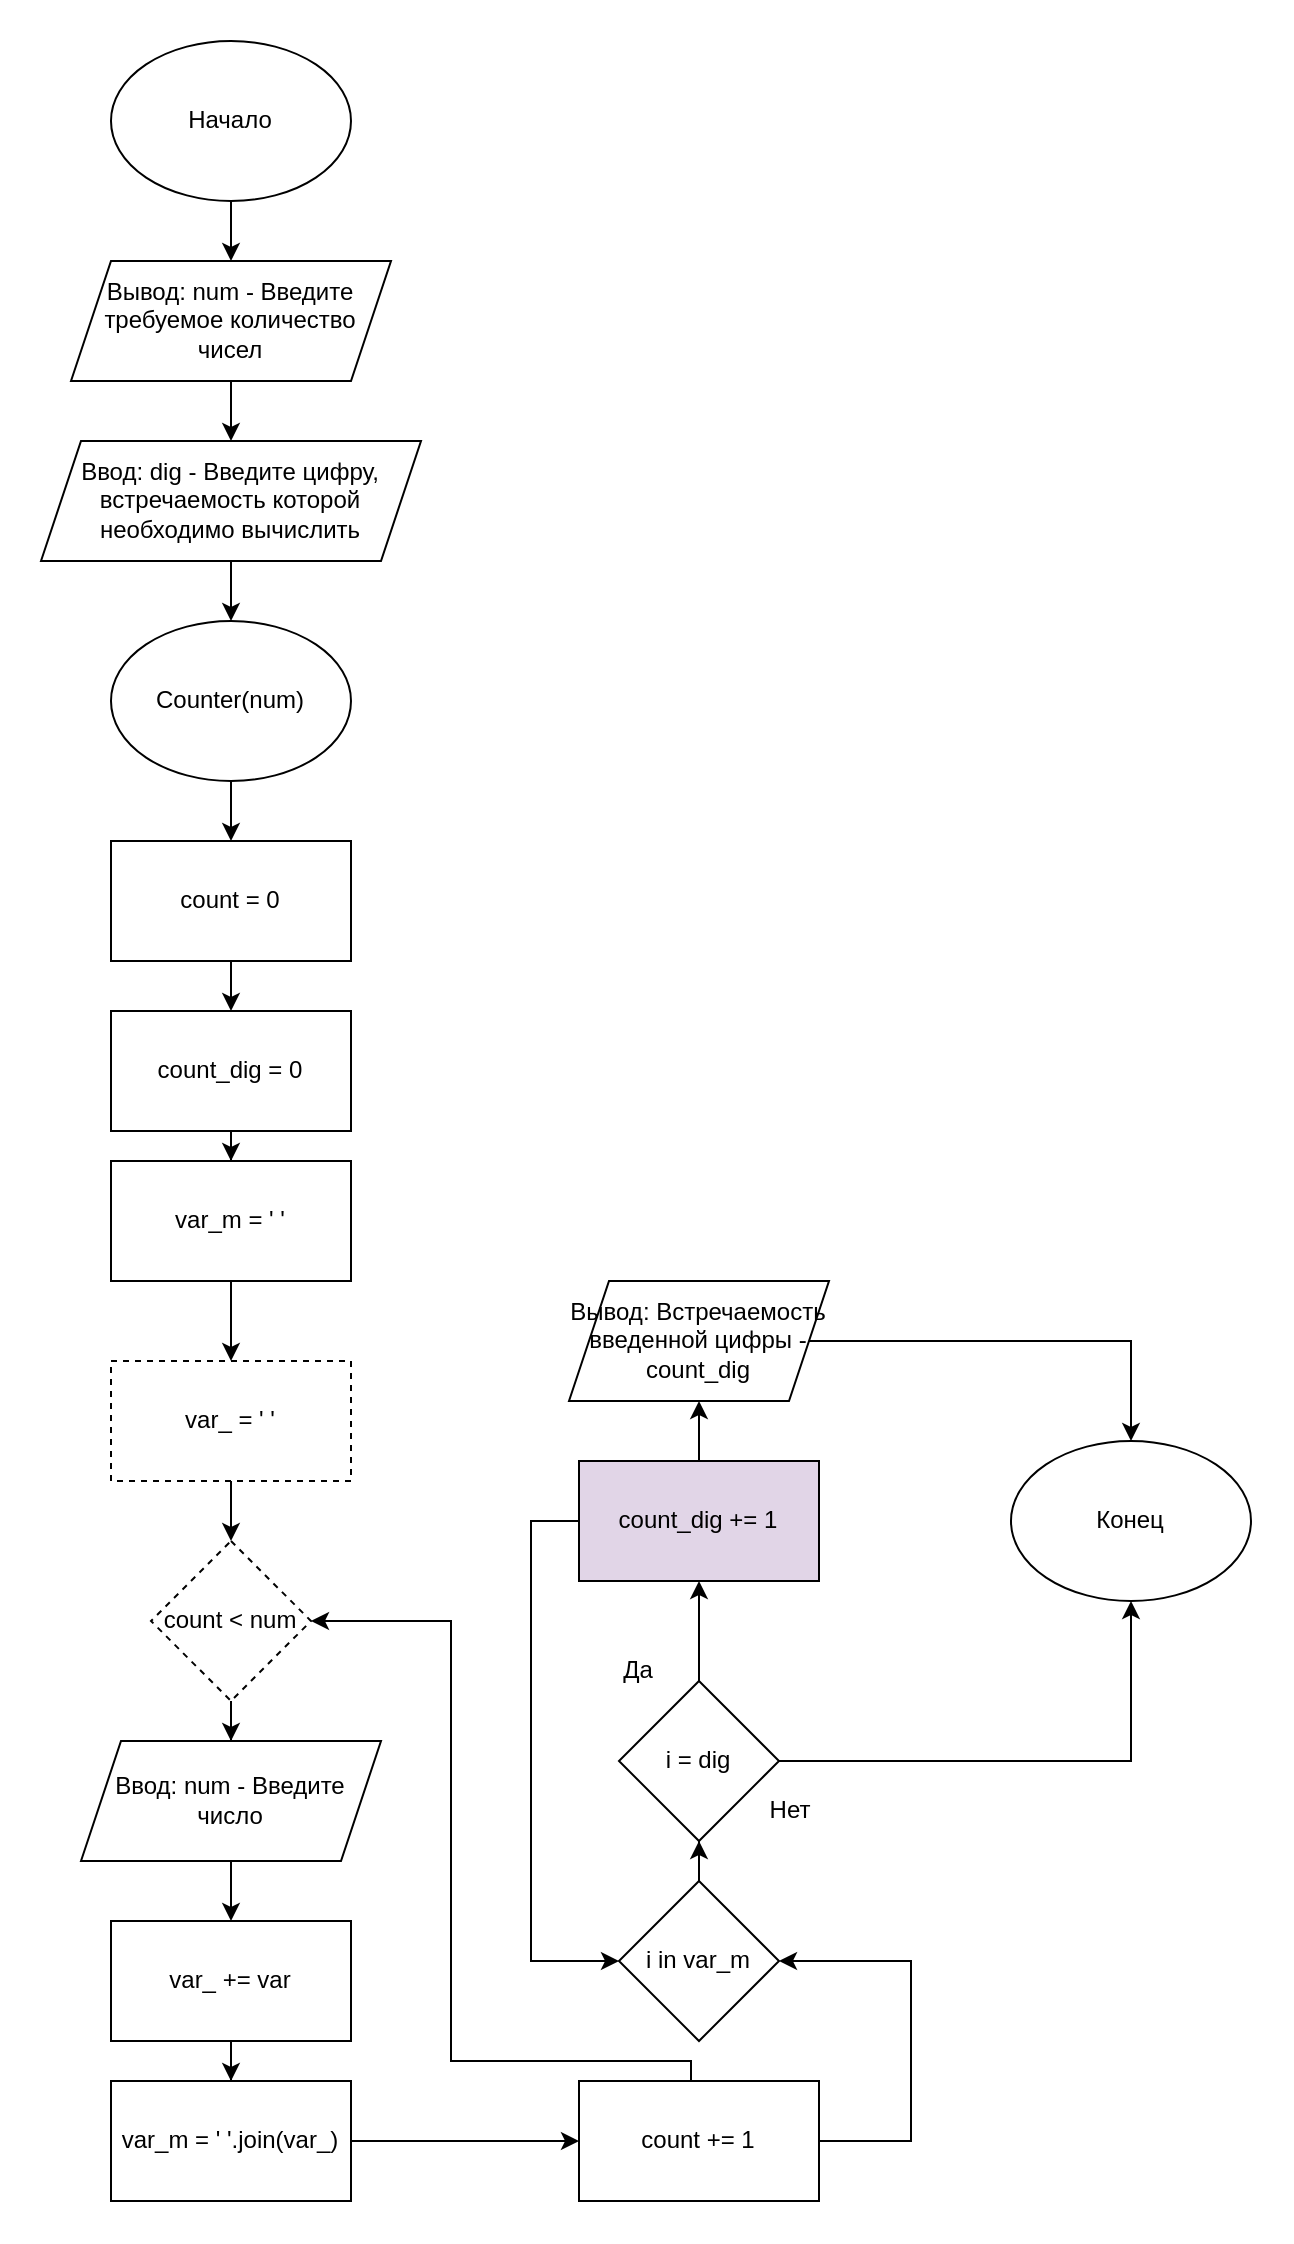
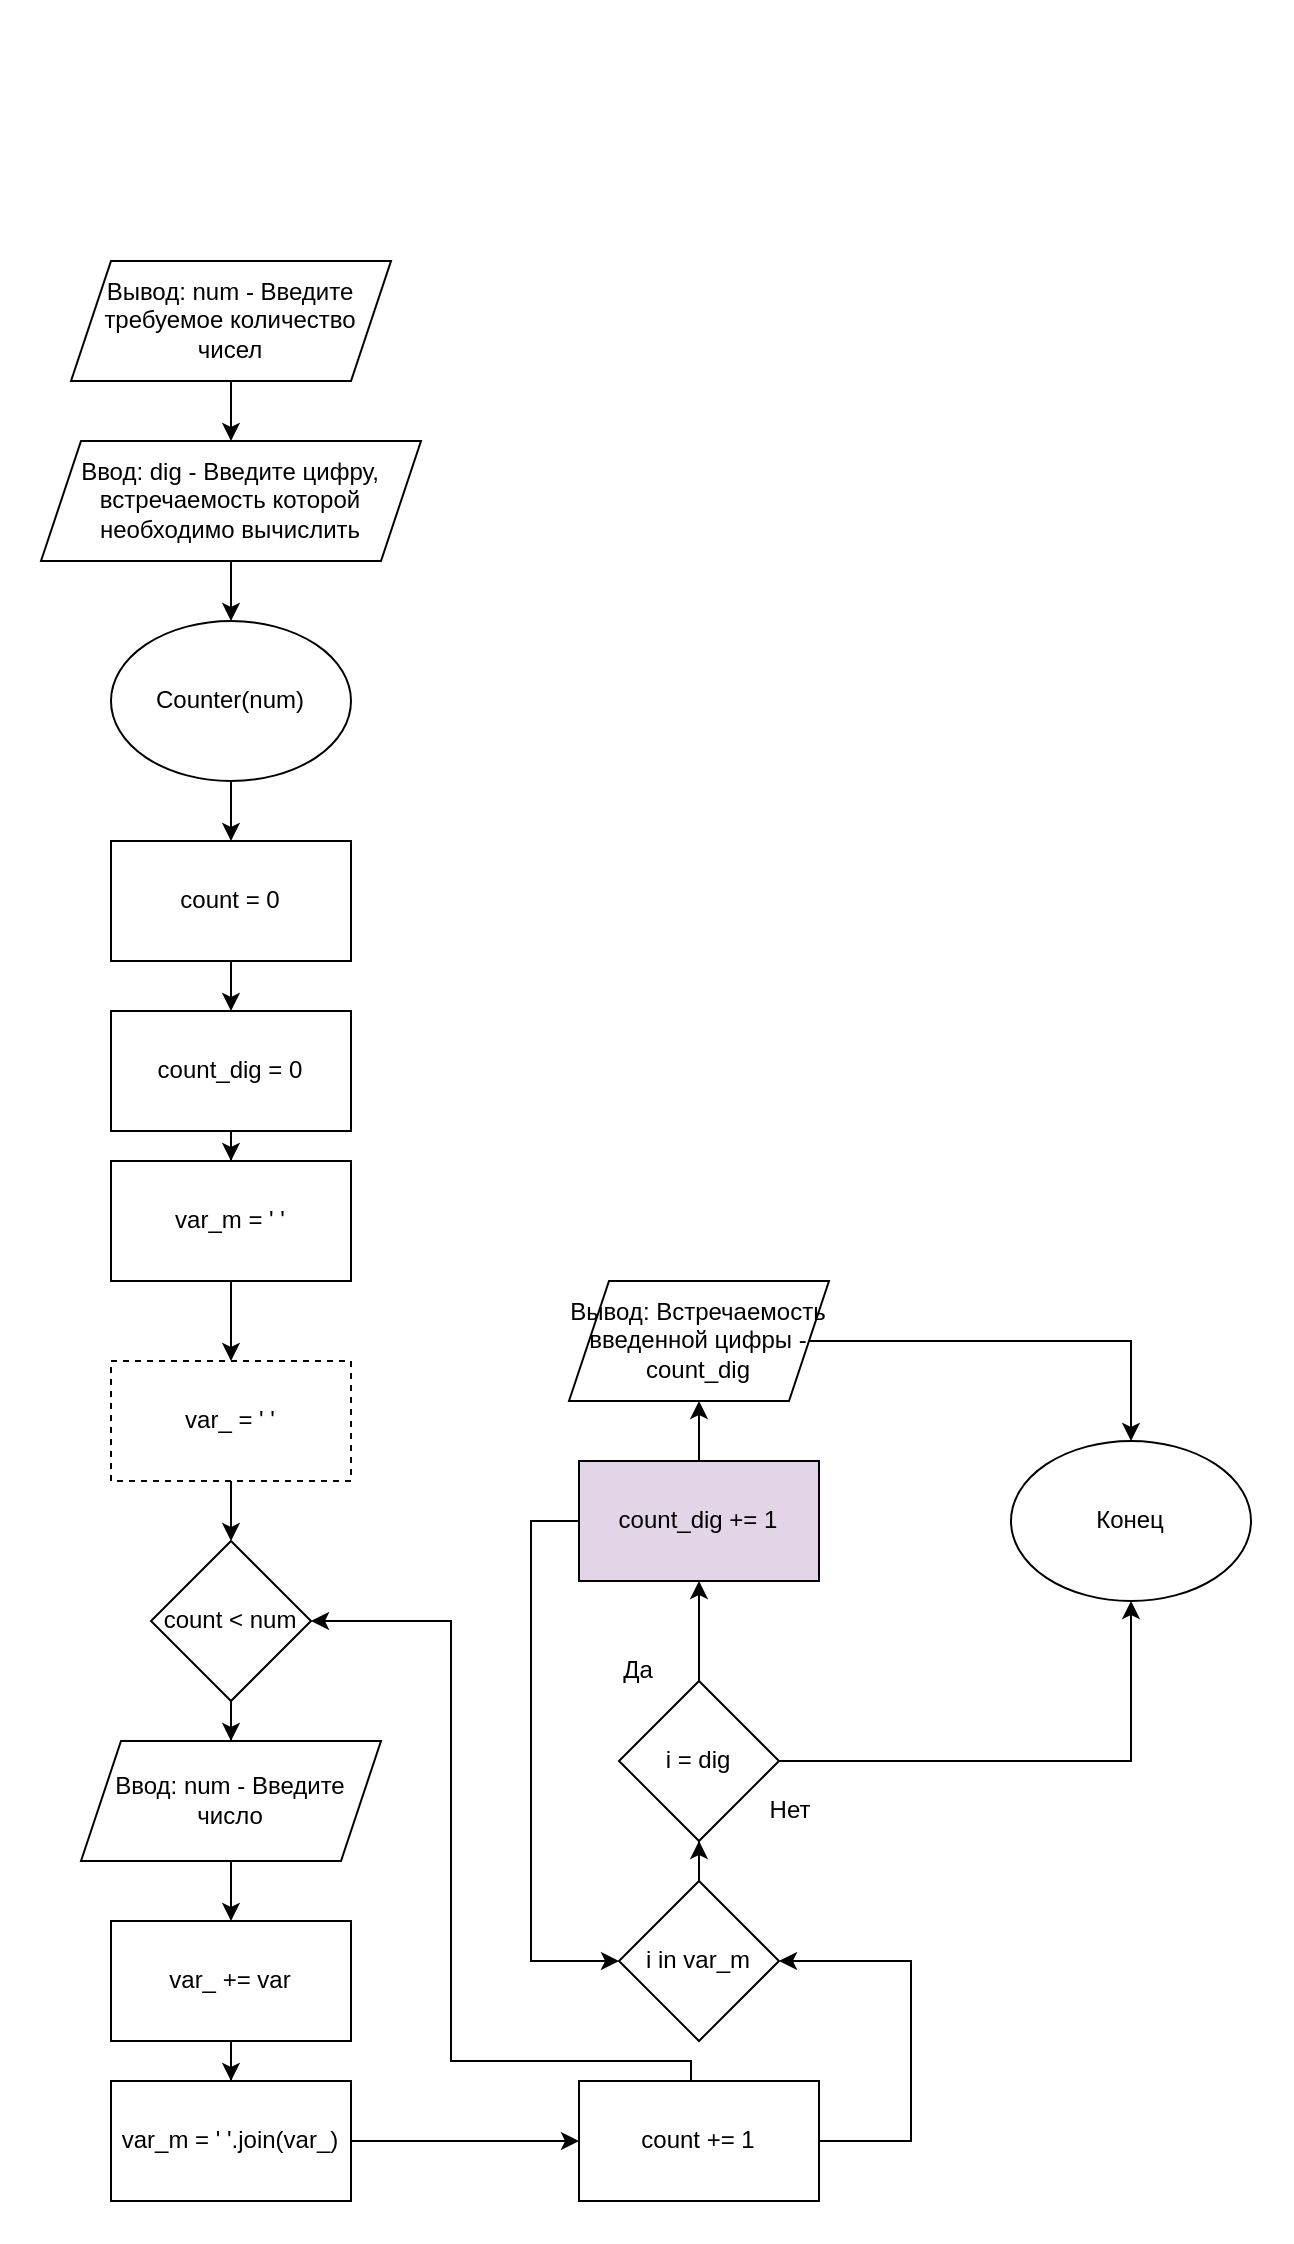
node "Начало": removed
edge "Начало" -> "Вывод: num - Введите требуемое количество чисел": removed
node "count < num": style dashed -> solid
